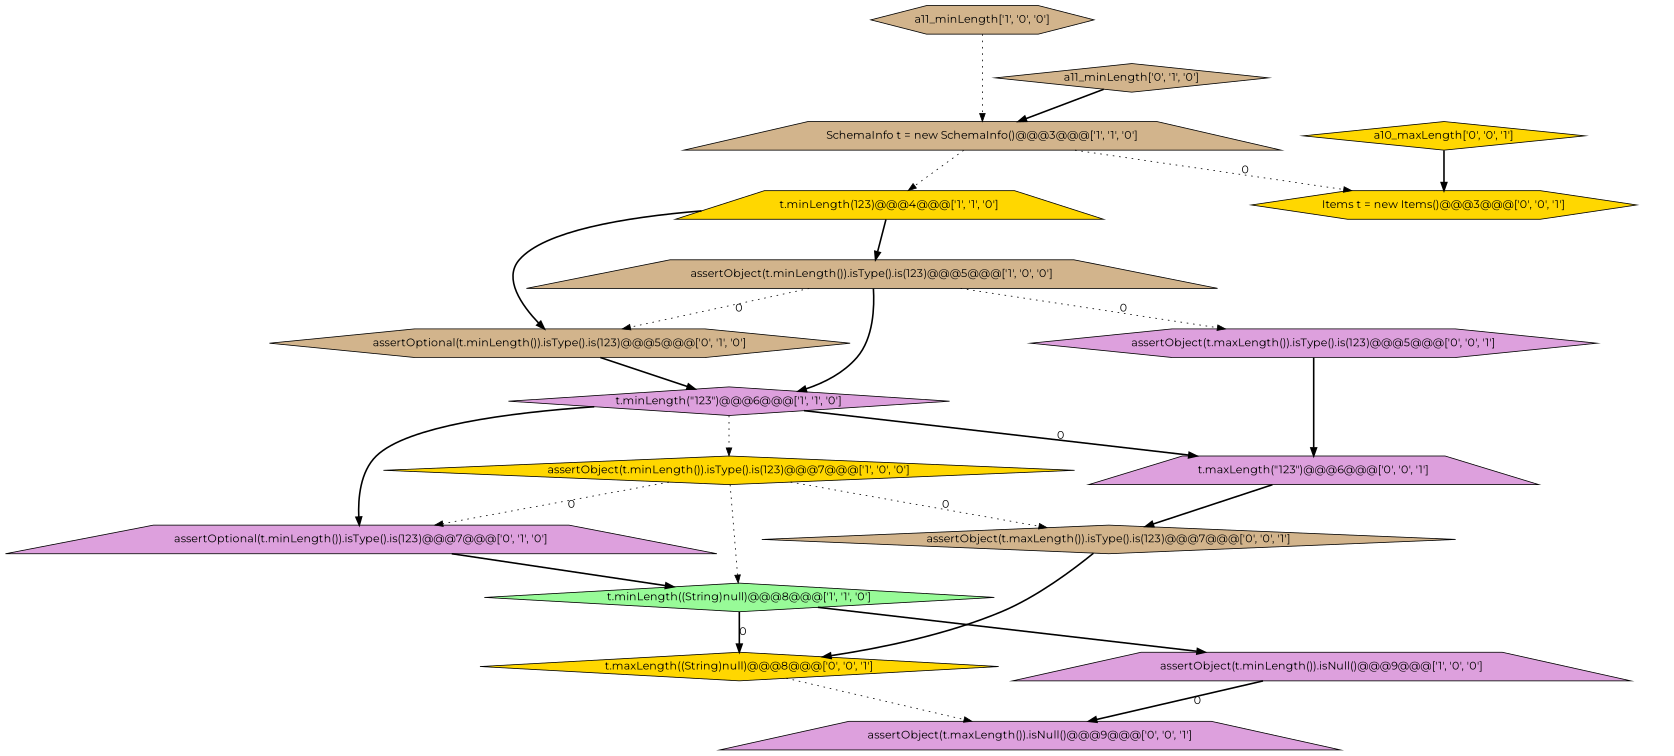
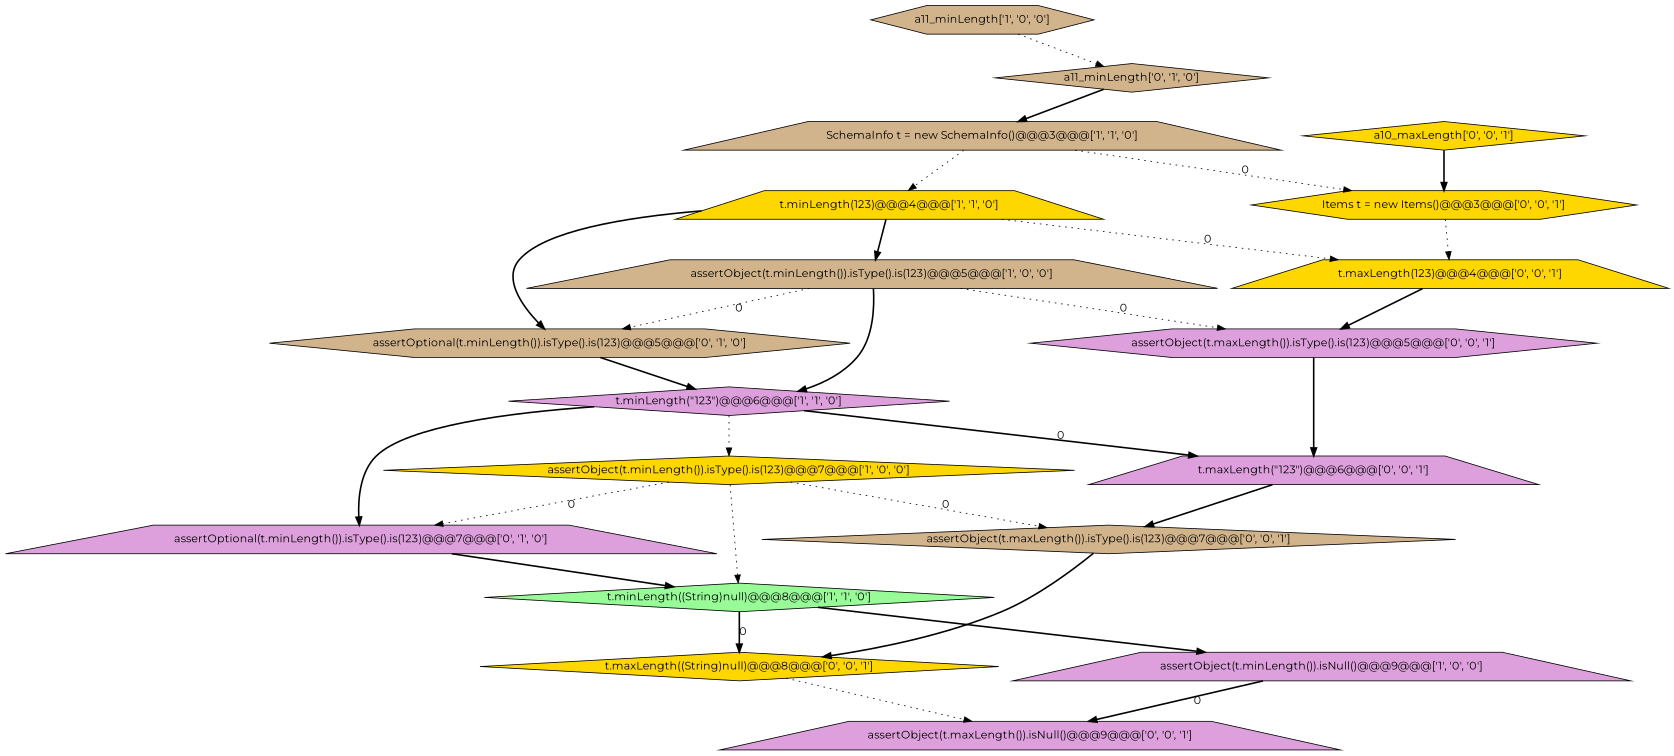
edge "a11_minLength['1', '0', '0']" -> "SchemaInfo t = new SchemaInfo()@@@3@@@['1', '1', '0']": now "a11_minLength['1', '0', '0']" -> "a11_minLength['0', '1', '0']"
node "t.maxLength(123)@@@4@@@['0', '0', '1']": added
